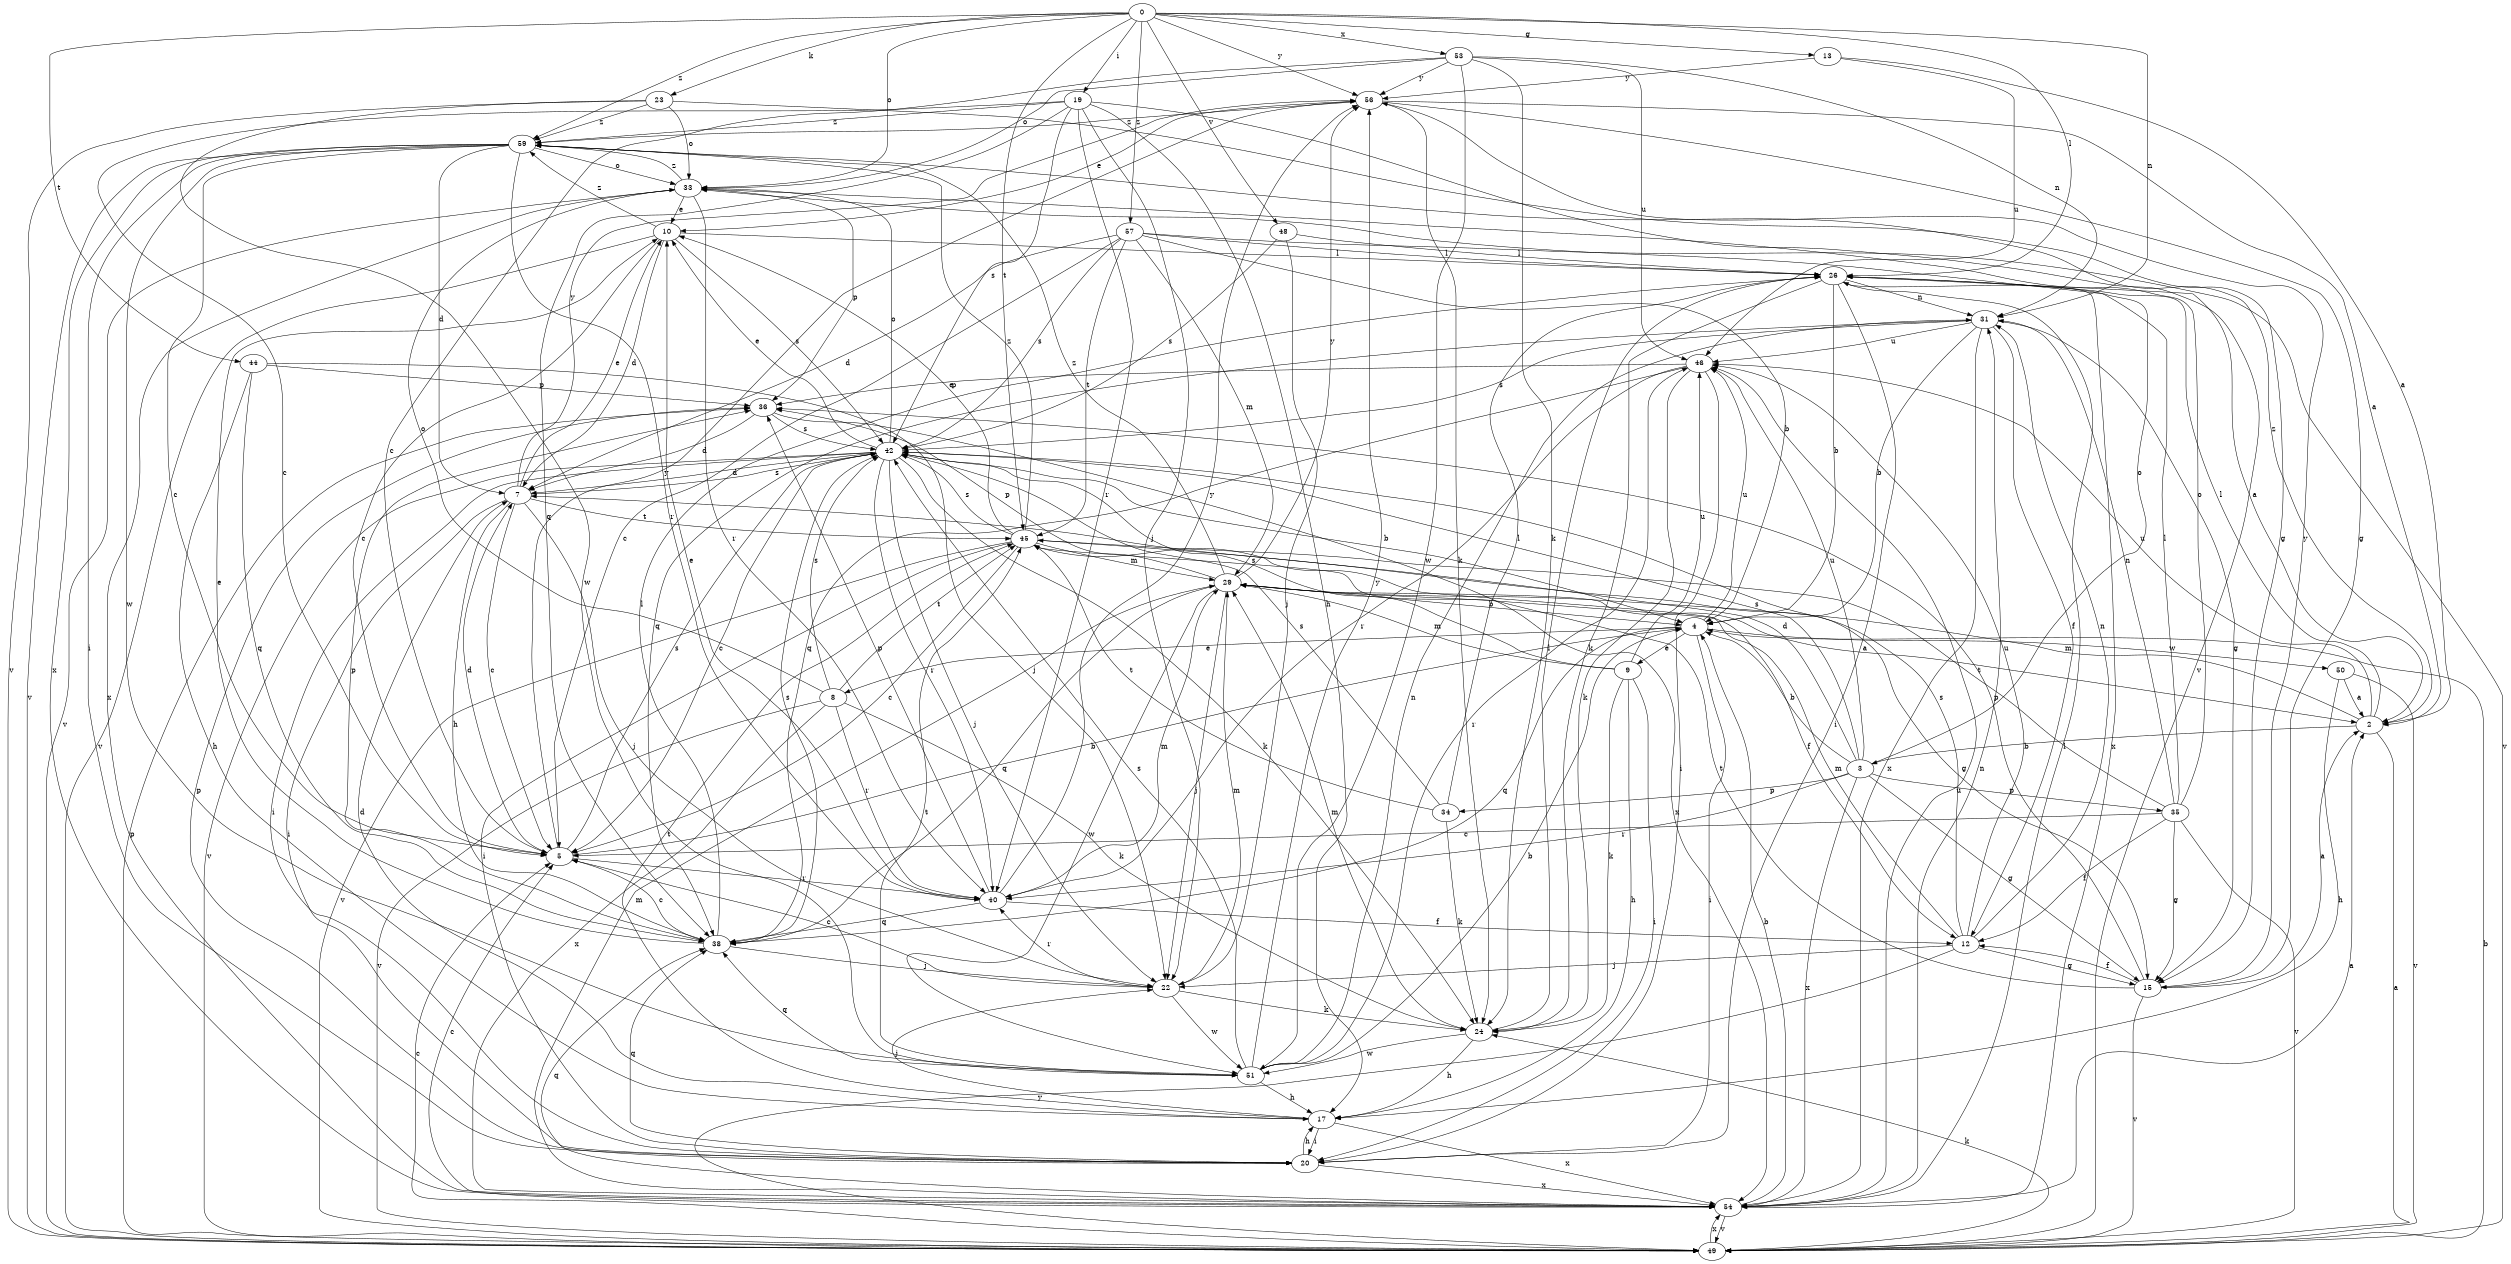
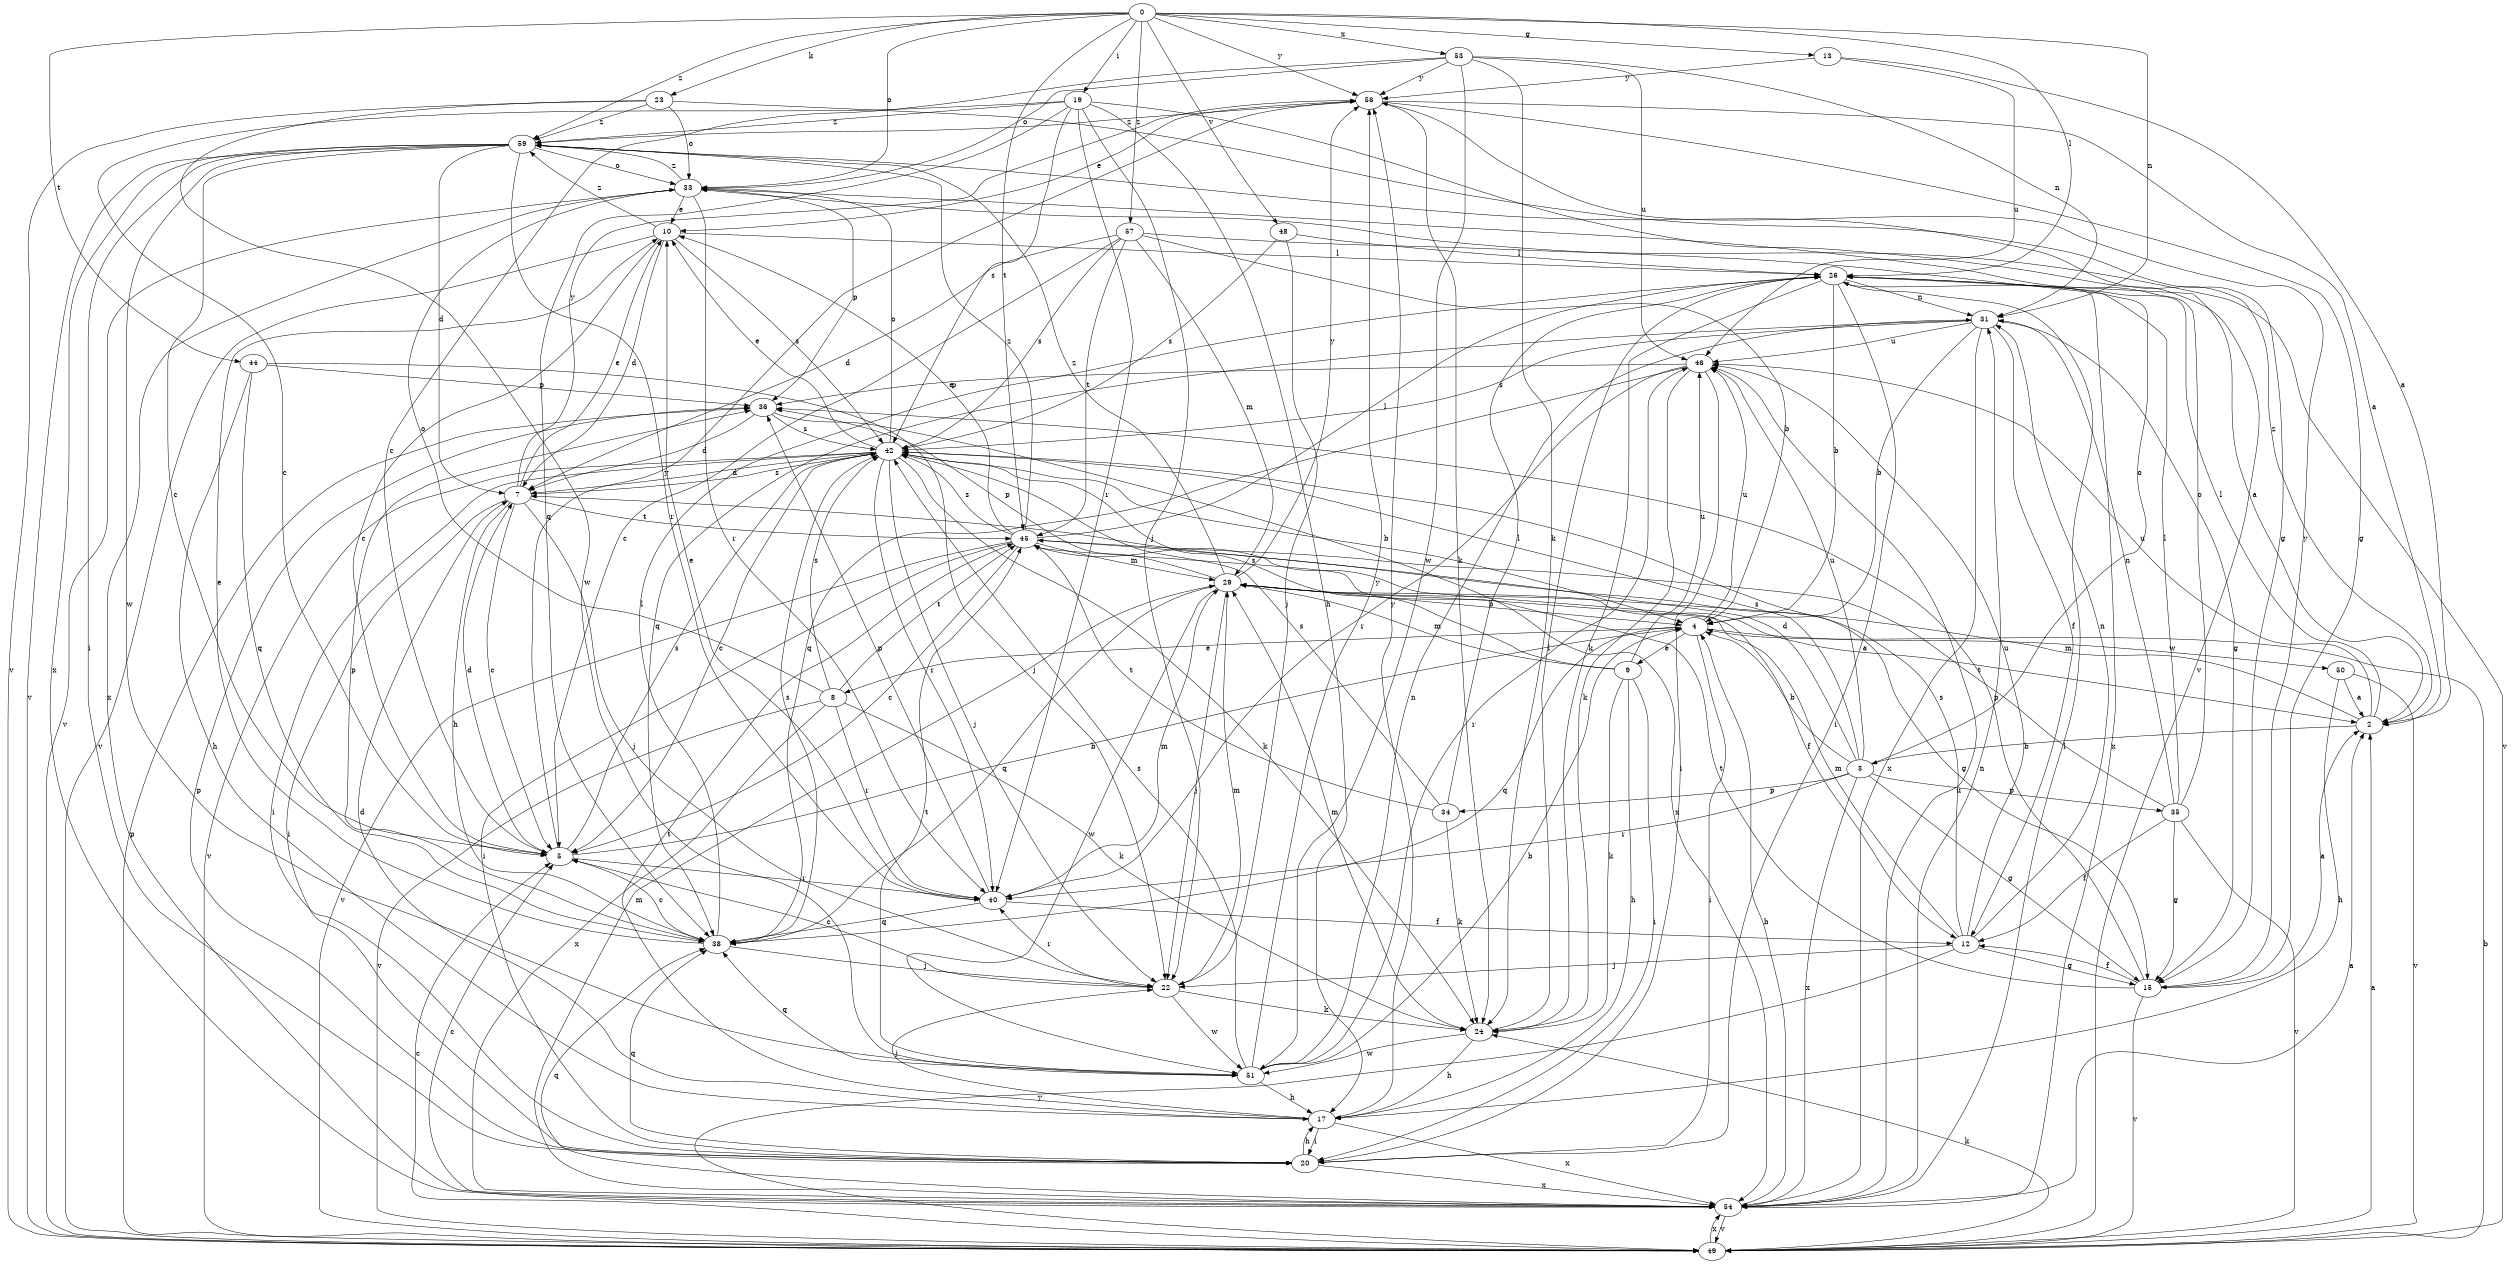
edge "57" -> "26": now "45" -> "26"
edge "40" -> "56": now "17" -> "56"
edge "35" -> "5": removed, label "c"
edge "2" -> "49": reversed
